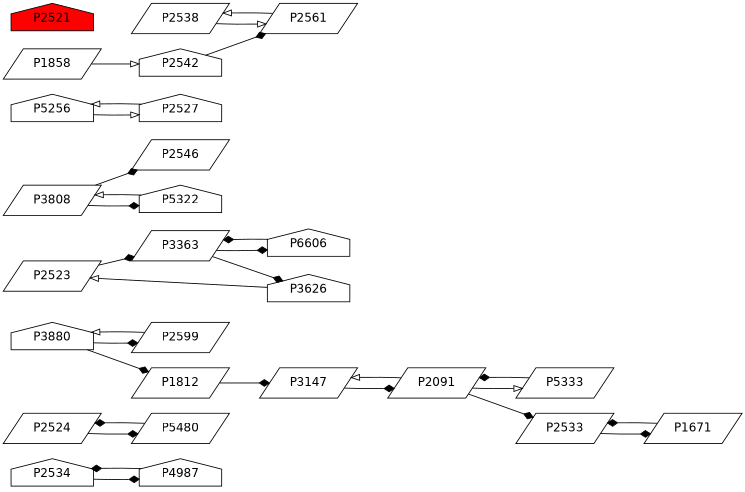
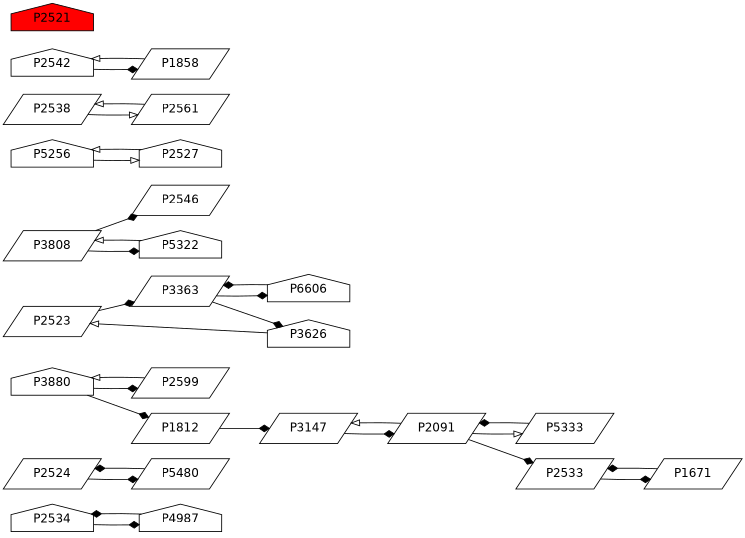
edge "P2542" -> "P2561": now "P2542" -> "P1858"
